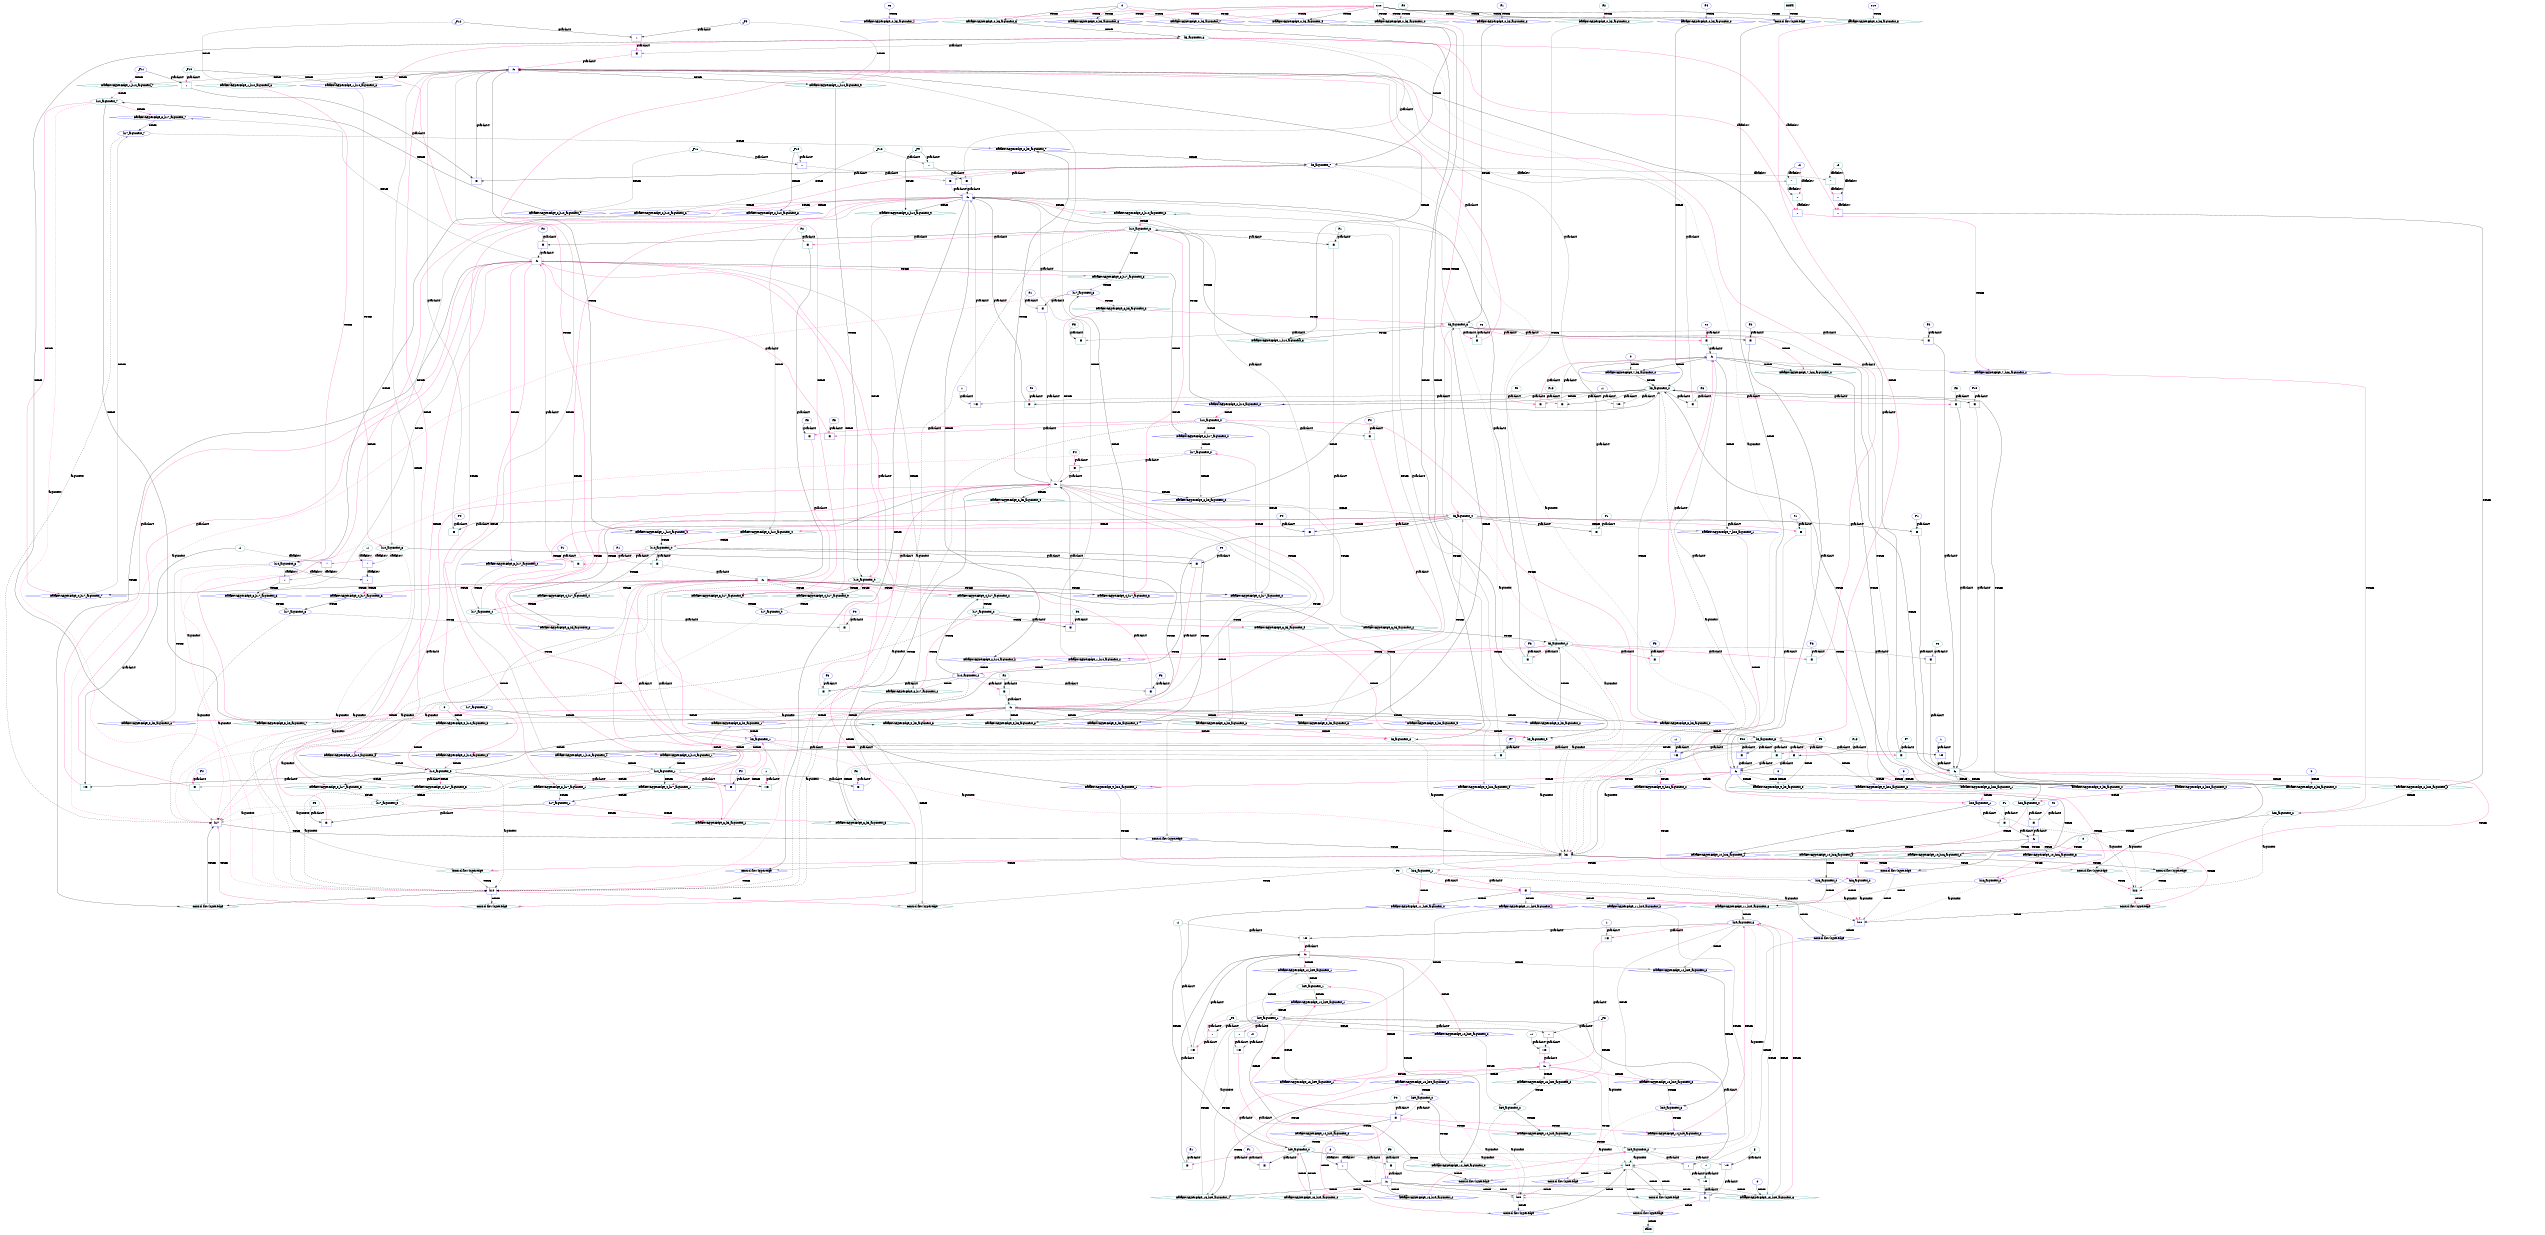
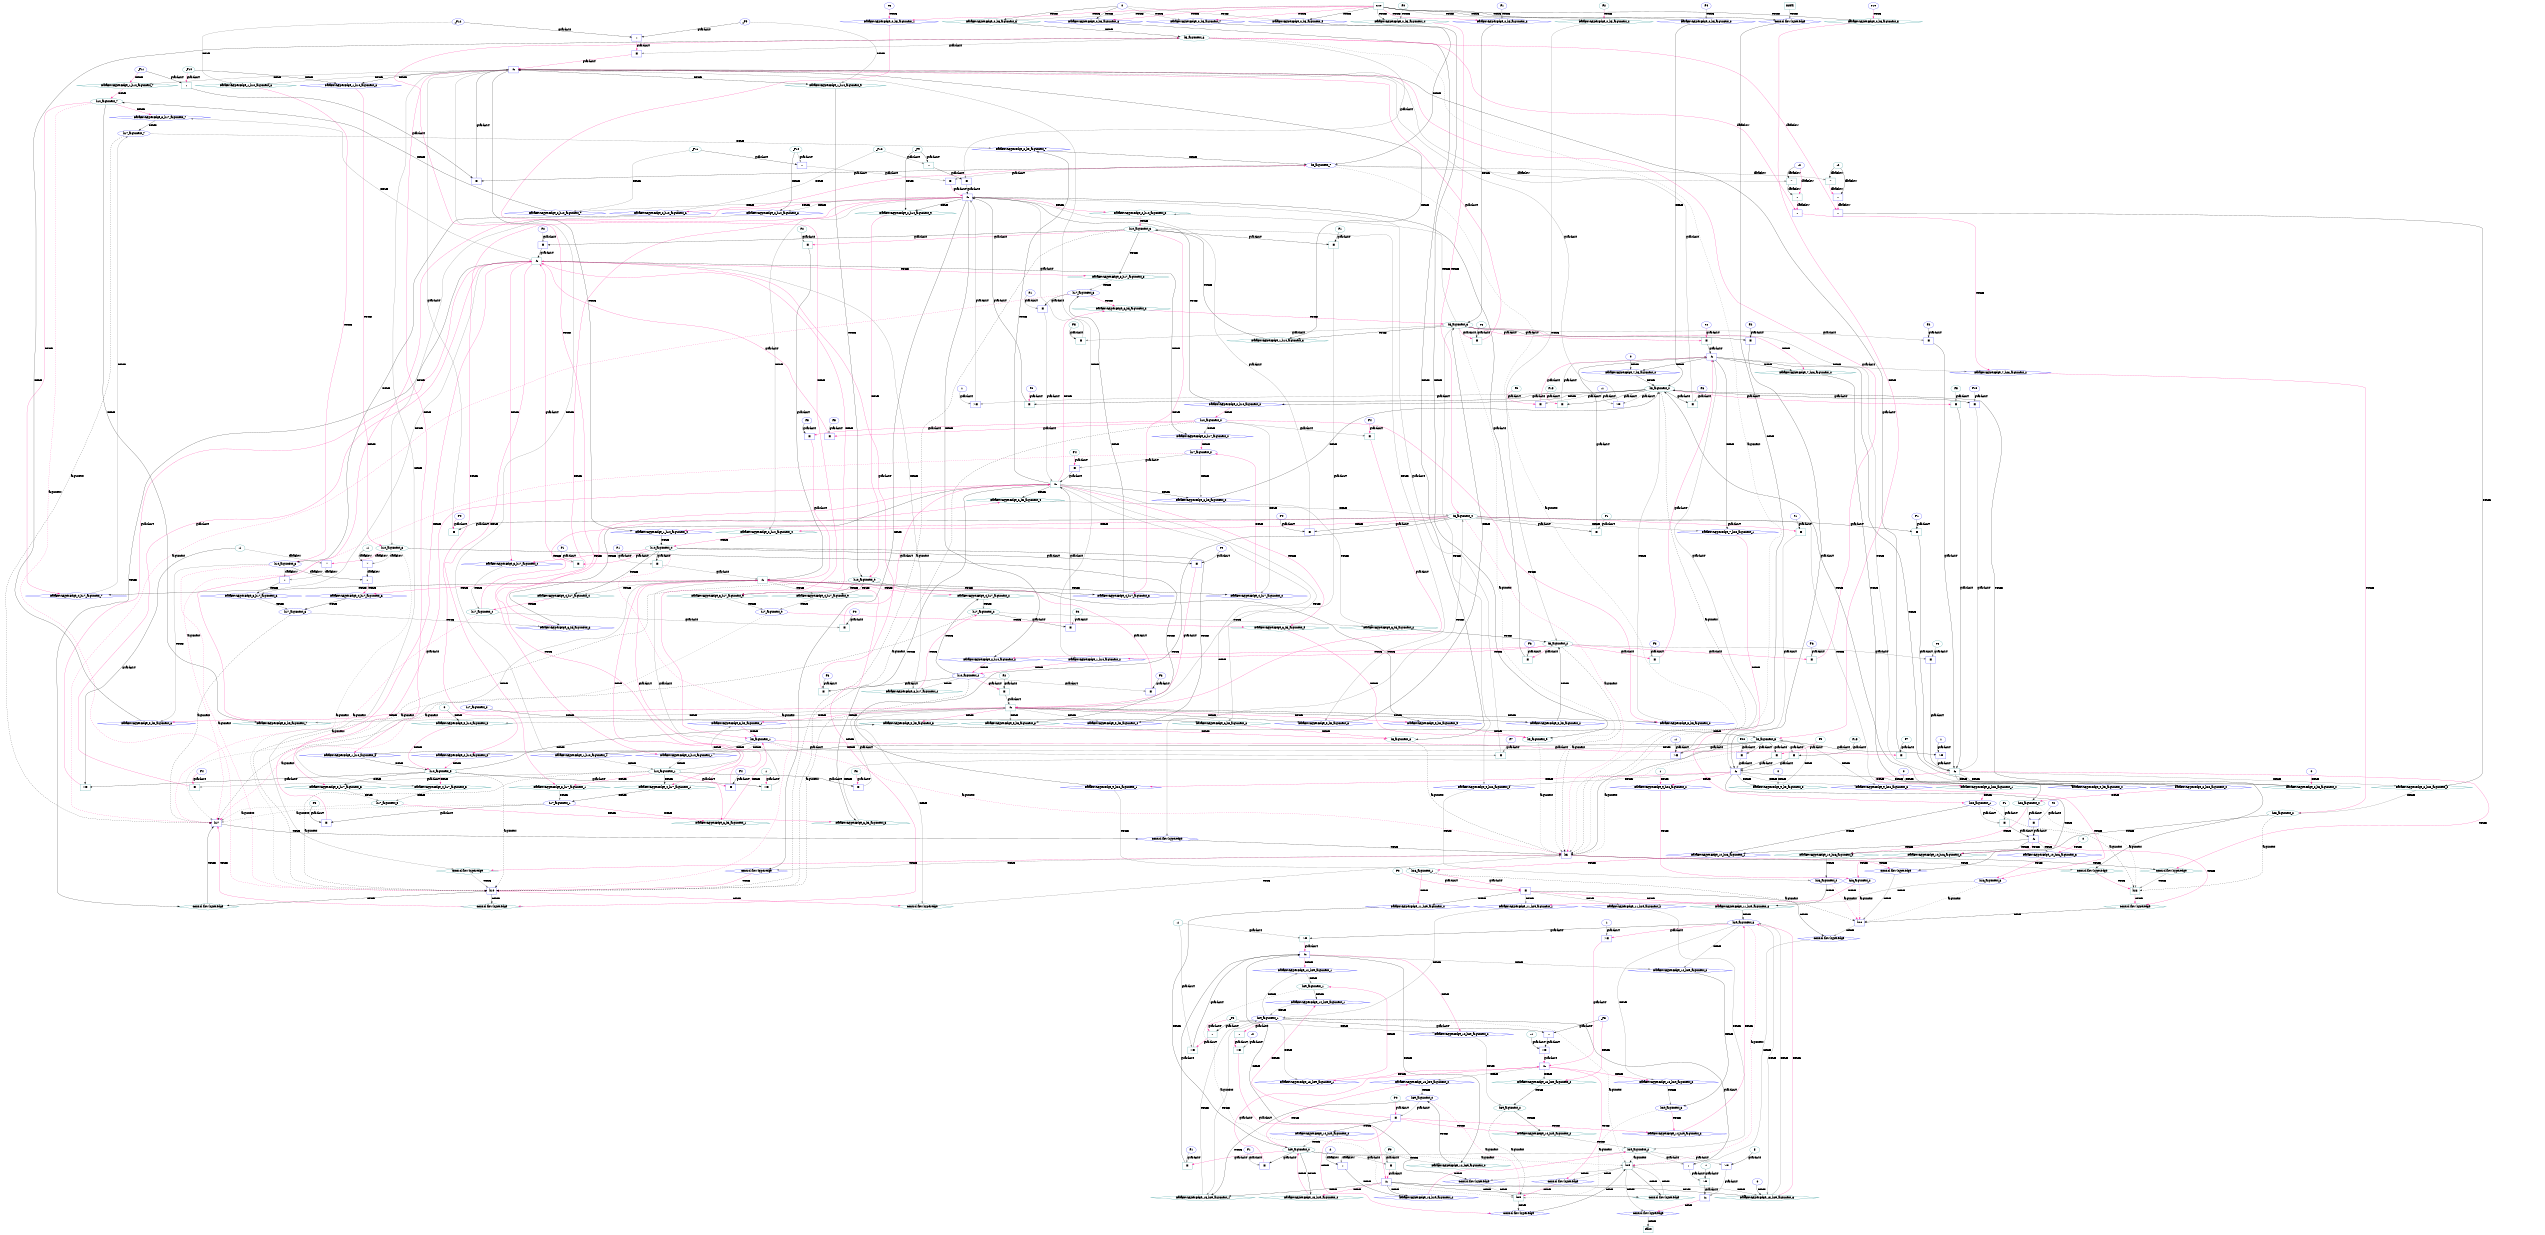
edge "DataFowHyperEdge_3_h17_argument_6" -> "h17_argument_6": label "DFHE" -> "CFHE"
edge "DataFowHyperEdge_8_h23_argument_1" -> "h23_argument_1": label "CFHE" -> "DFHE"
edge "DataFowHyperEdge_9_h26_argument_2" -> "h26_argument_2": style dashed -> solid
